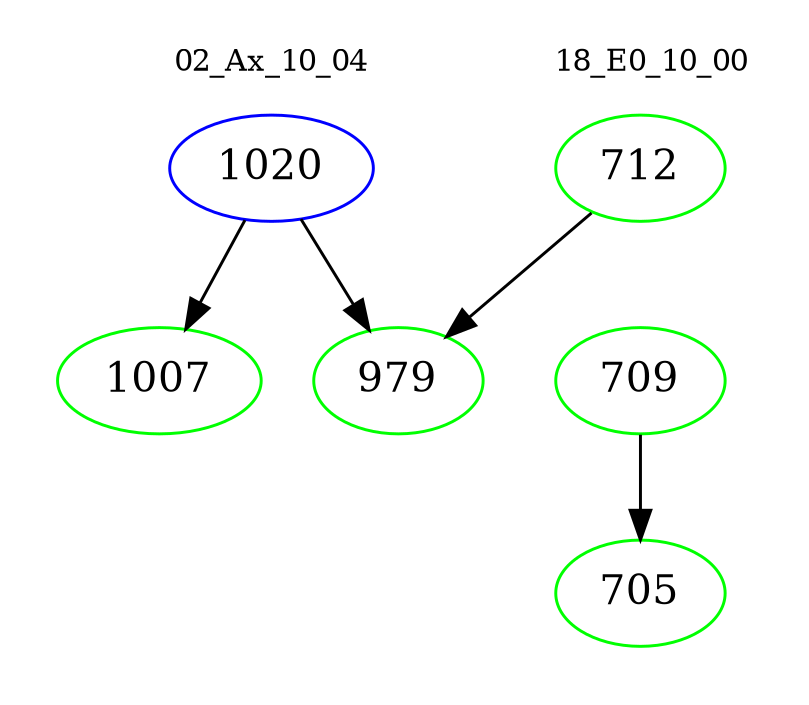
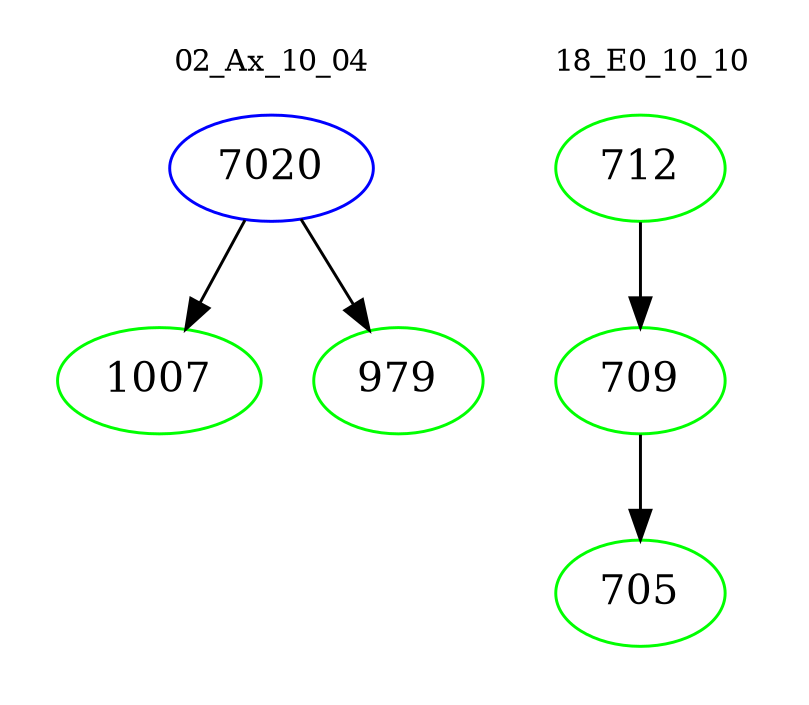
cluster "18_E0_10_00": label "18_E0_10_00" -> "18_E0_10_10"
node "1020": label "1020" -> "7020"
edge "712" -> "979": now "712" -> "709"
